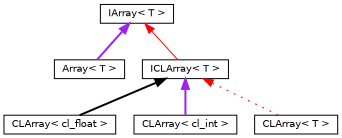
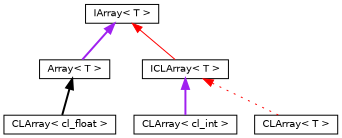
edge "CLArray< cl_float >" -> "ICLArray< T >": now "CLArray< cl_float >" -> "Array< T >"
